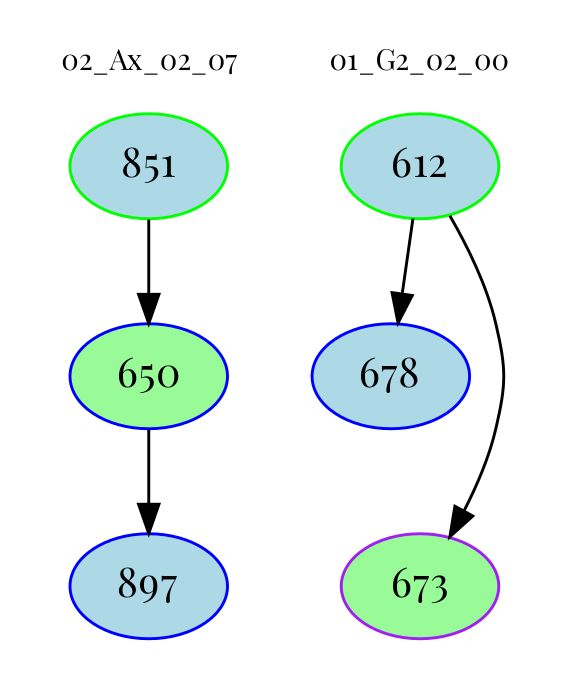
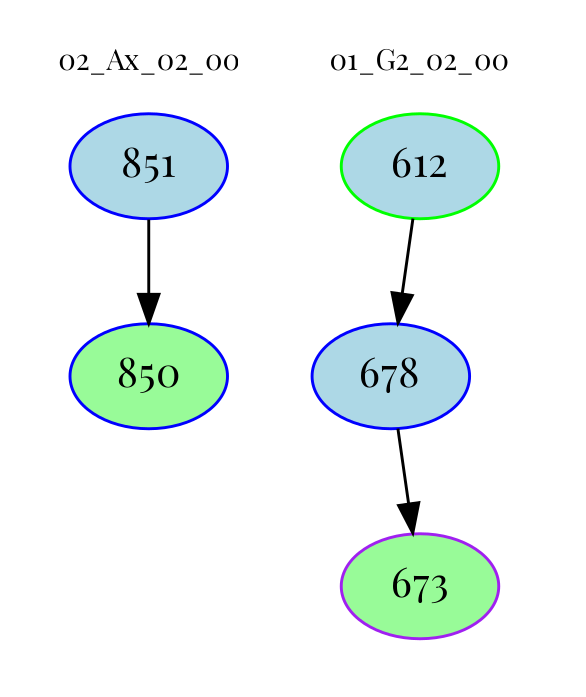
cluster "02_Ax_02_07": label "02_Ax_02_07" -> "02_Ax_02_00"
node "851": color green -> blue
edge "612" -> "673": now "678" -> "673"
node "650": label "650" -> "850"
node "897": removed
